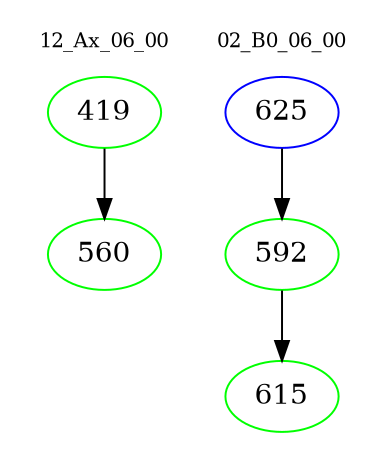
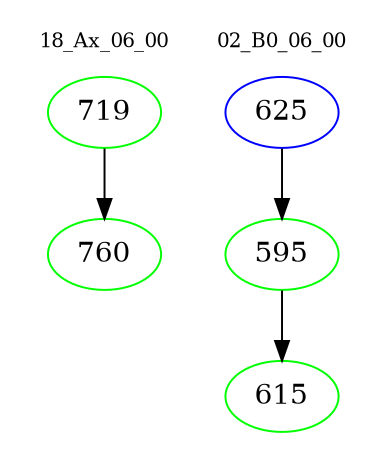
cluster "12_Ax_06_00": label "12_Ax_06_00" -> "18_Ax_06_00"
node "419": label "419" -> "719"
node "560": label "560" -> "760"
node "592": label "592" -> "595"
